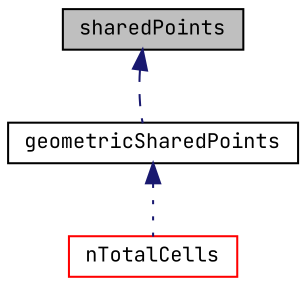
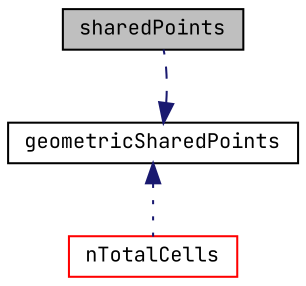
edge "geometricSharedPoints" -> "sharedPoints": reversed
